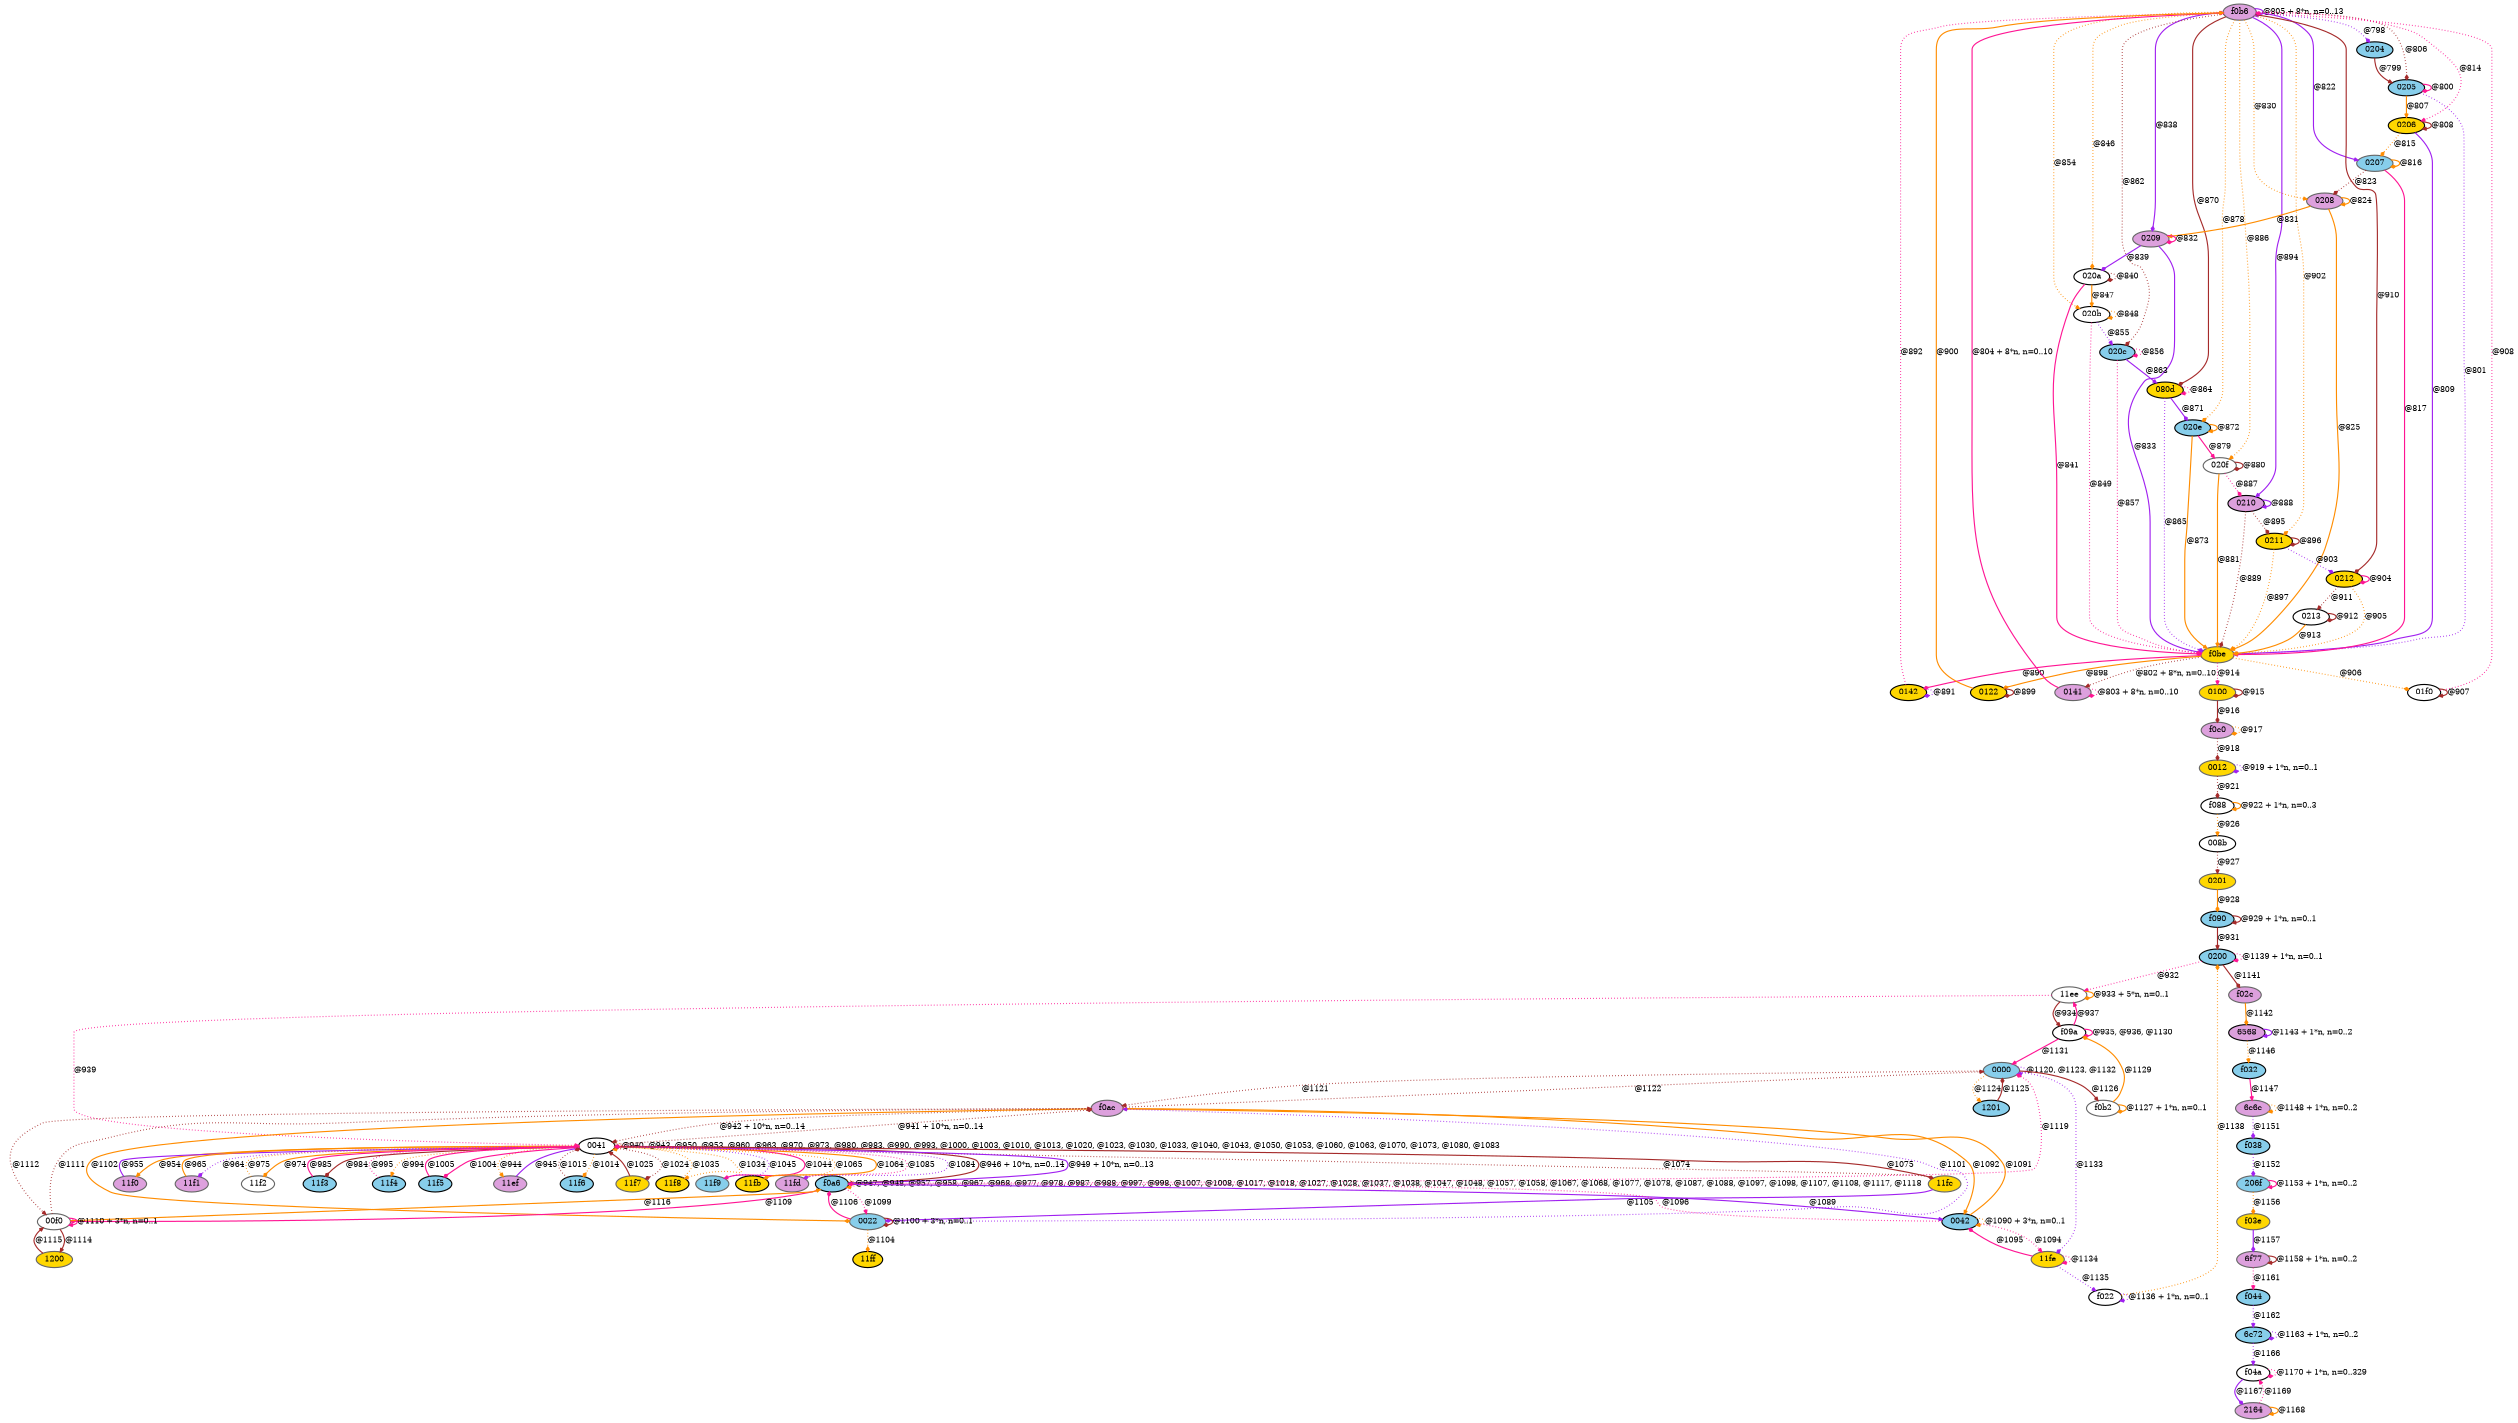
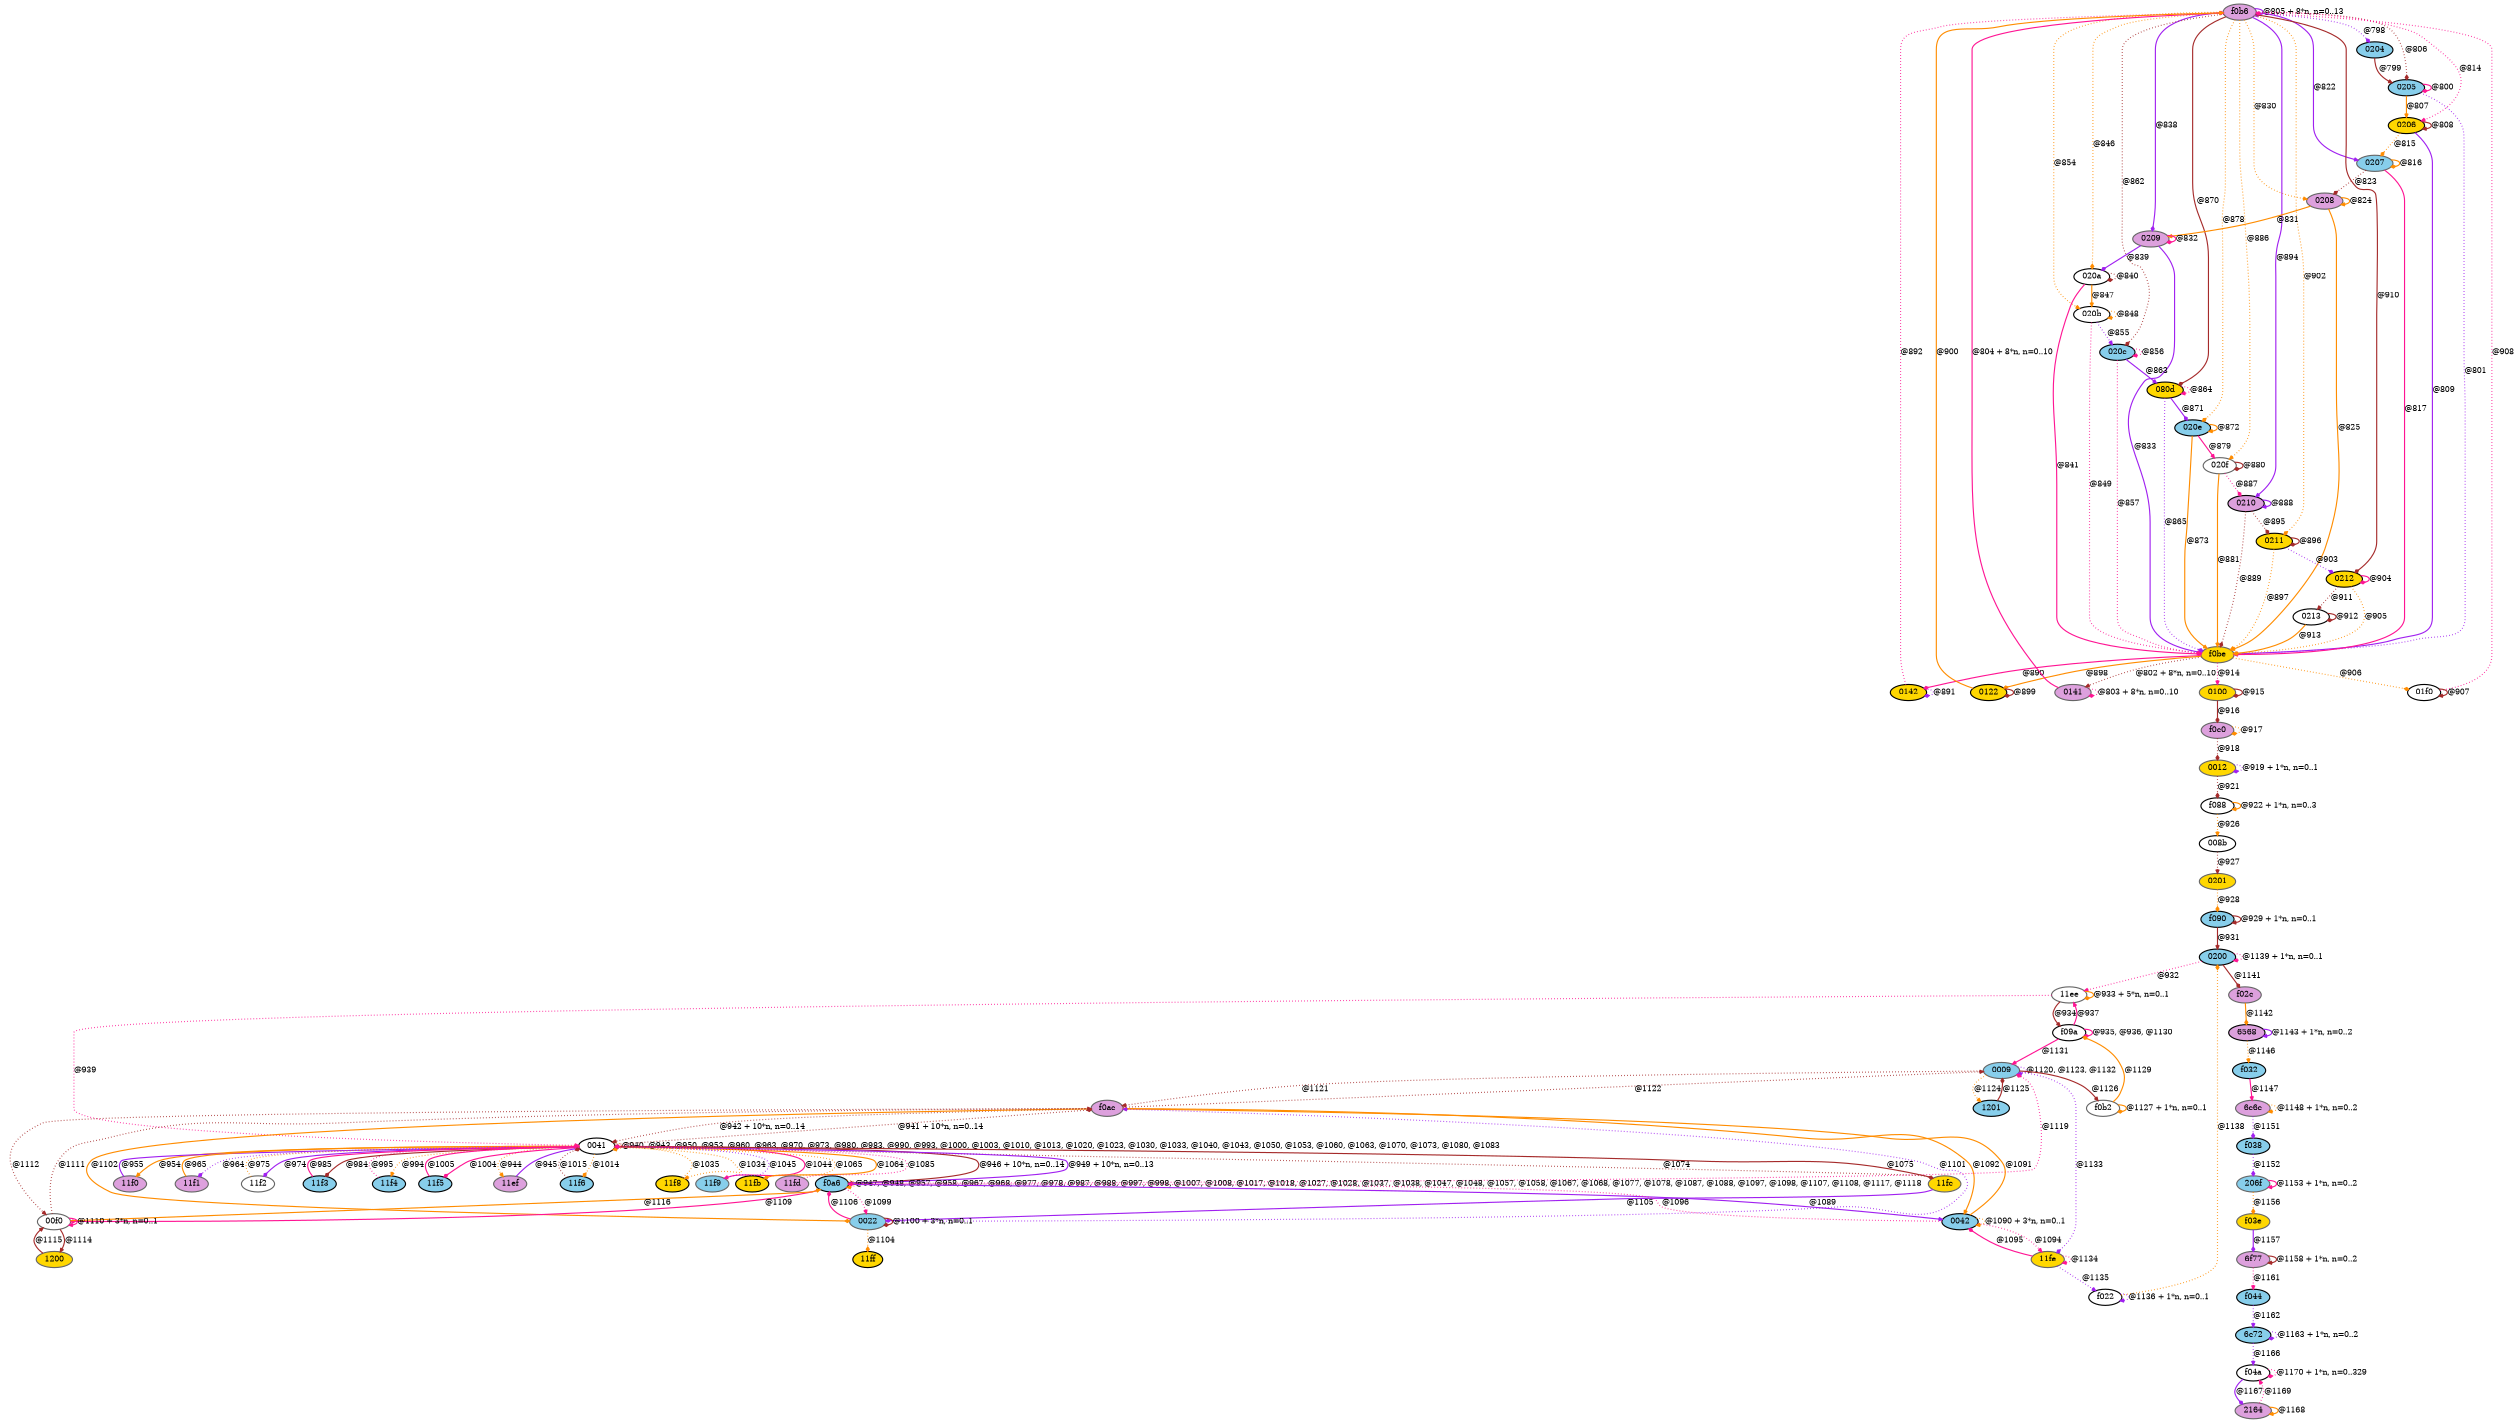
edge "0201" -> "f090": style solid -> dotted
node "0000": label "0000" -> "0009"
edge "0041" -> "11f2": color darkorange -> purple
edge "0041" -> "11fd": removed, label "@1084"
node "11f7": removed
